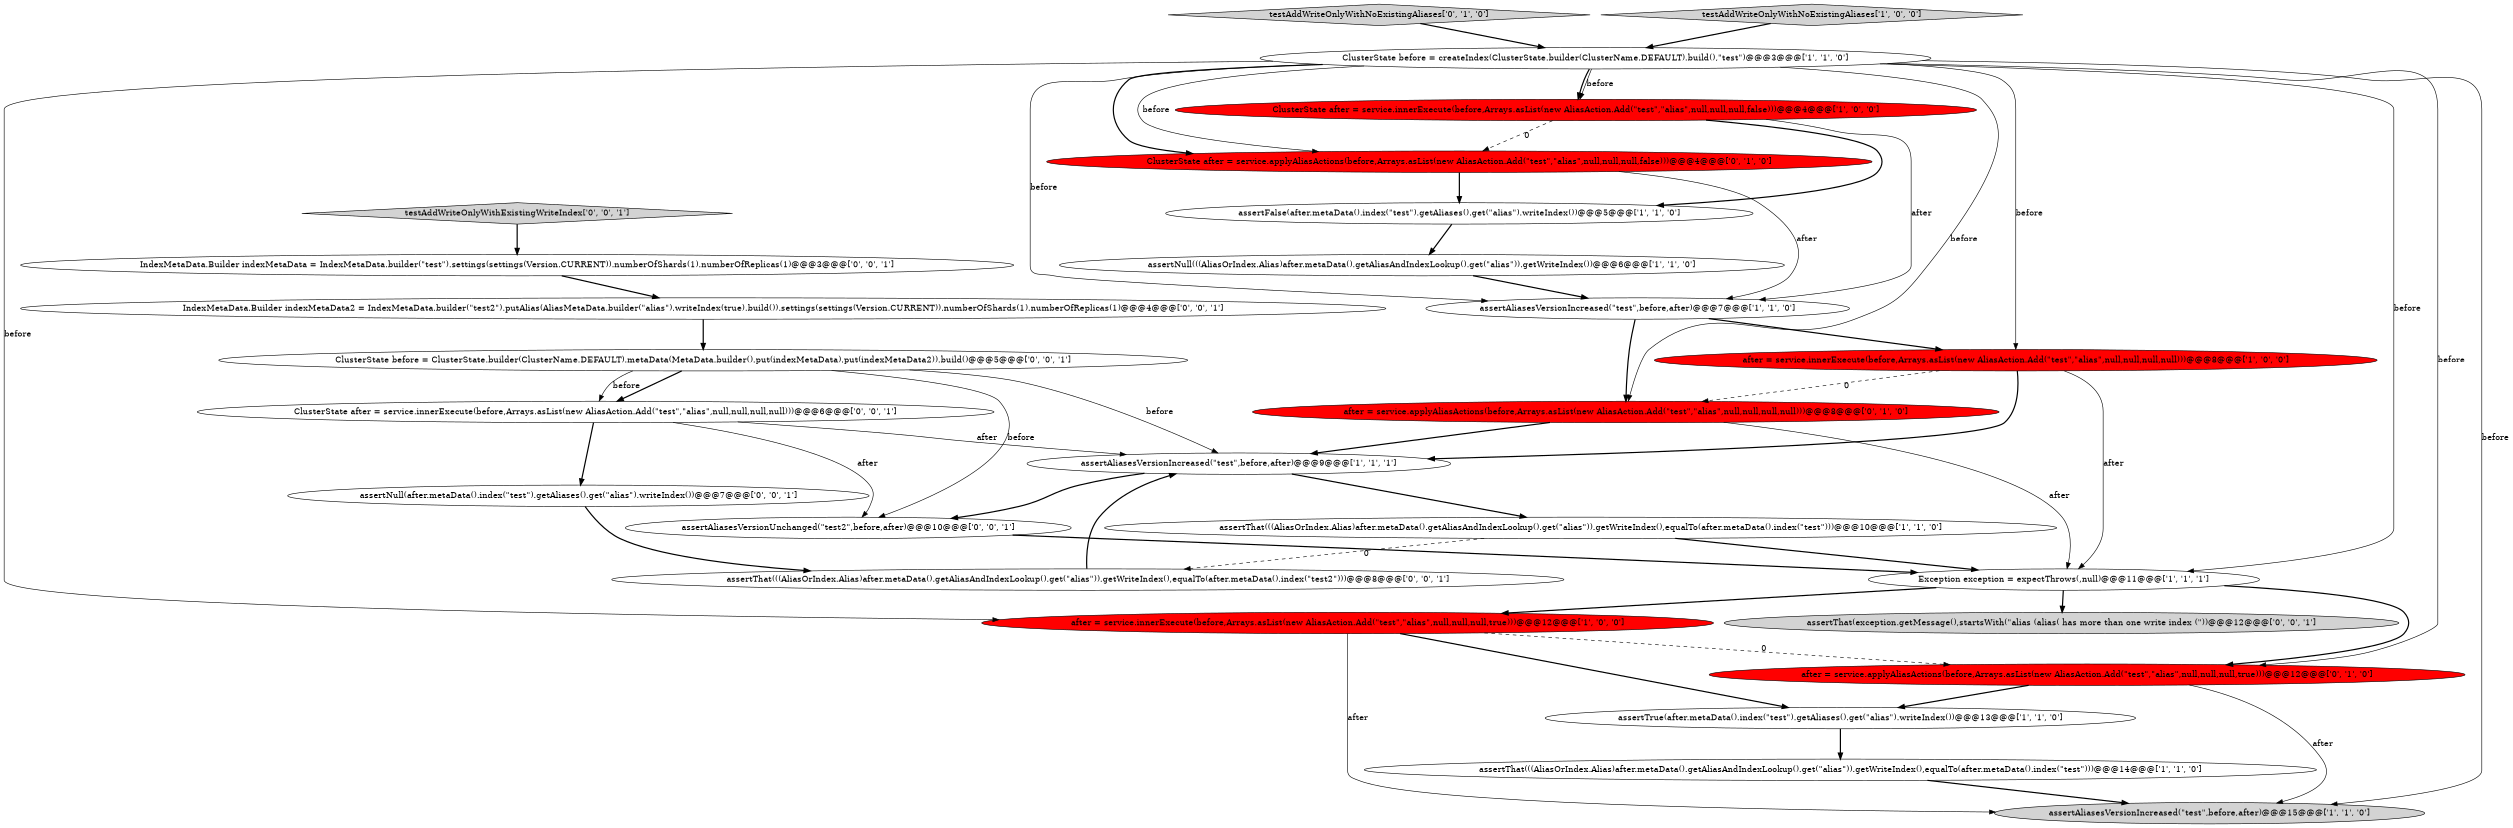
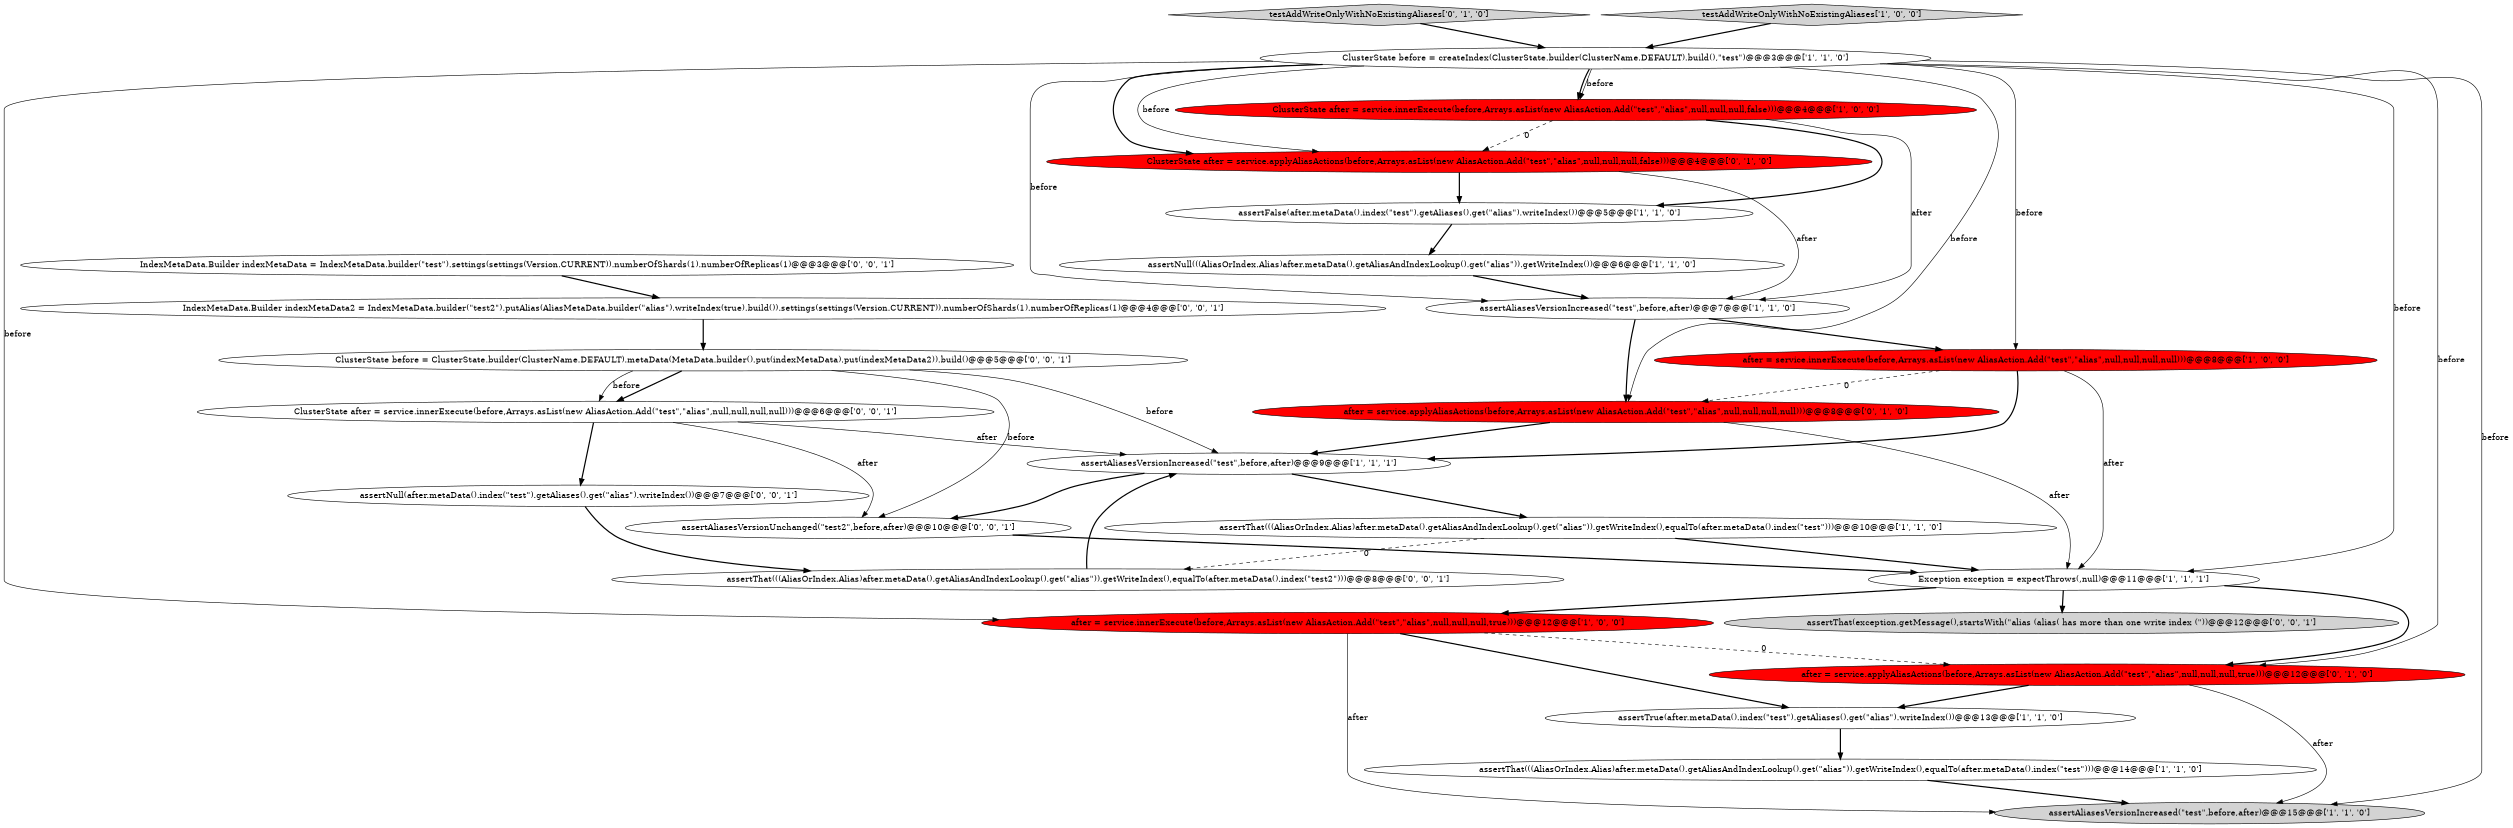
node "testAddWriteOnlyWithExistingWriteIndex['0', '0', '1']": removed
